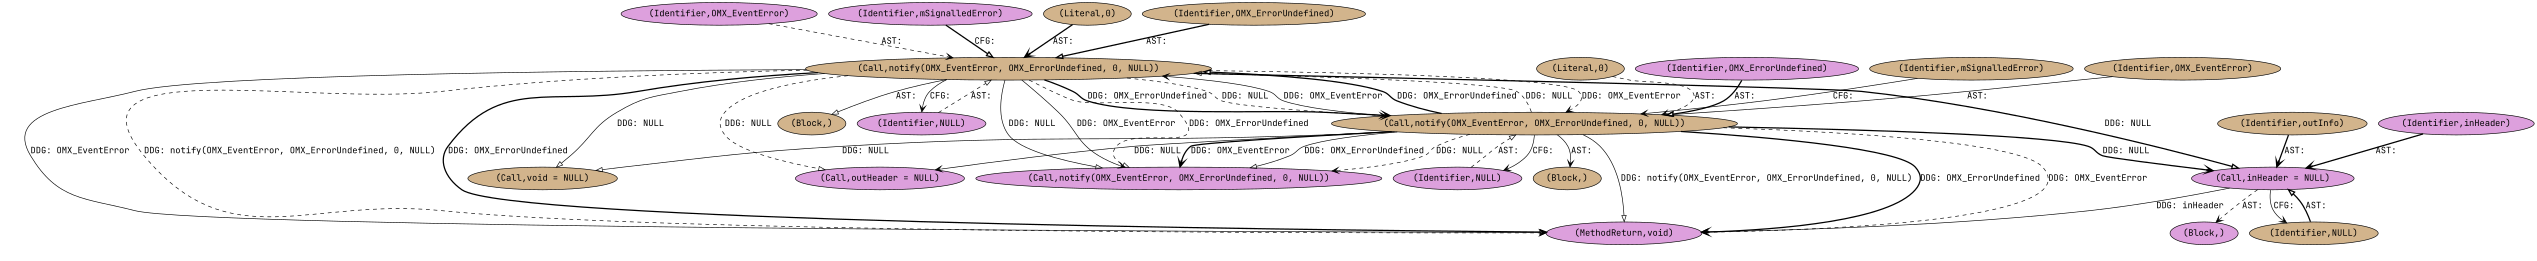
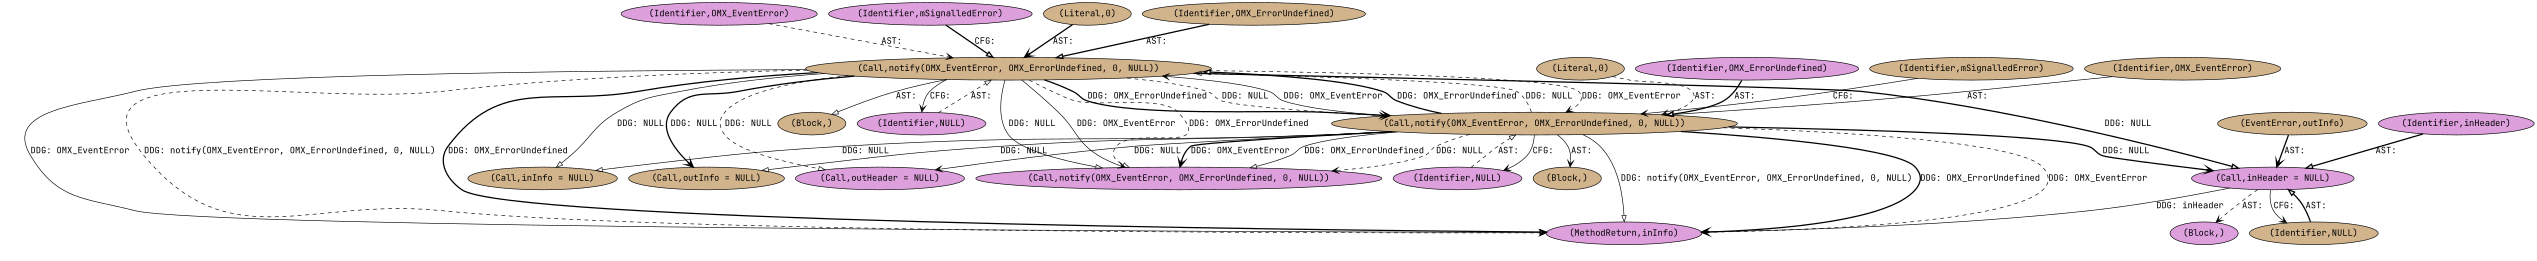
node "(Identifier,outInfo)": label "(Identifier,outInfo)" -> "(EventError,outInfo)"
edge "(Identifier,inHeader)" -> "(Call,inHeader = NULL)": arrowhead vee -> onormal
node "(Call,void = NULL)": label "(Call,void = NULL)" -> "(Call,inInfo = NULL)"
node "(Call,outInfo = NULL)": added
node "(MethodReturn,void)": label "(MethodReturn,void)" -> "(MethodReturn,inInfo)"
